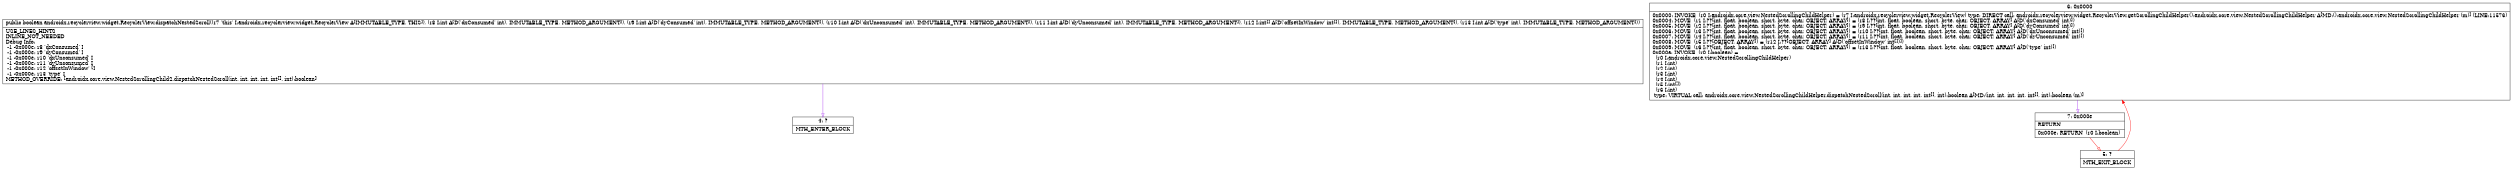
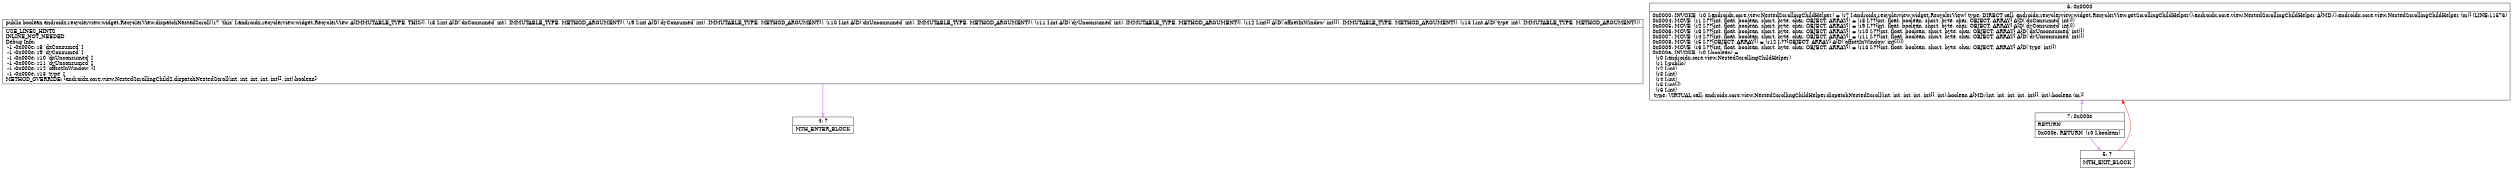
node "6: 0x0000": text "(r1 I:int)" -> "(r1 I:public)"
edge "6: 0x0000" -> "7: 0x000e": reversed
edge "7: 0x000e" -> "5: ?": color red -> purple
